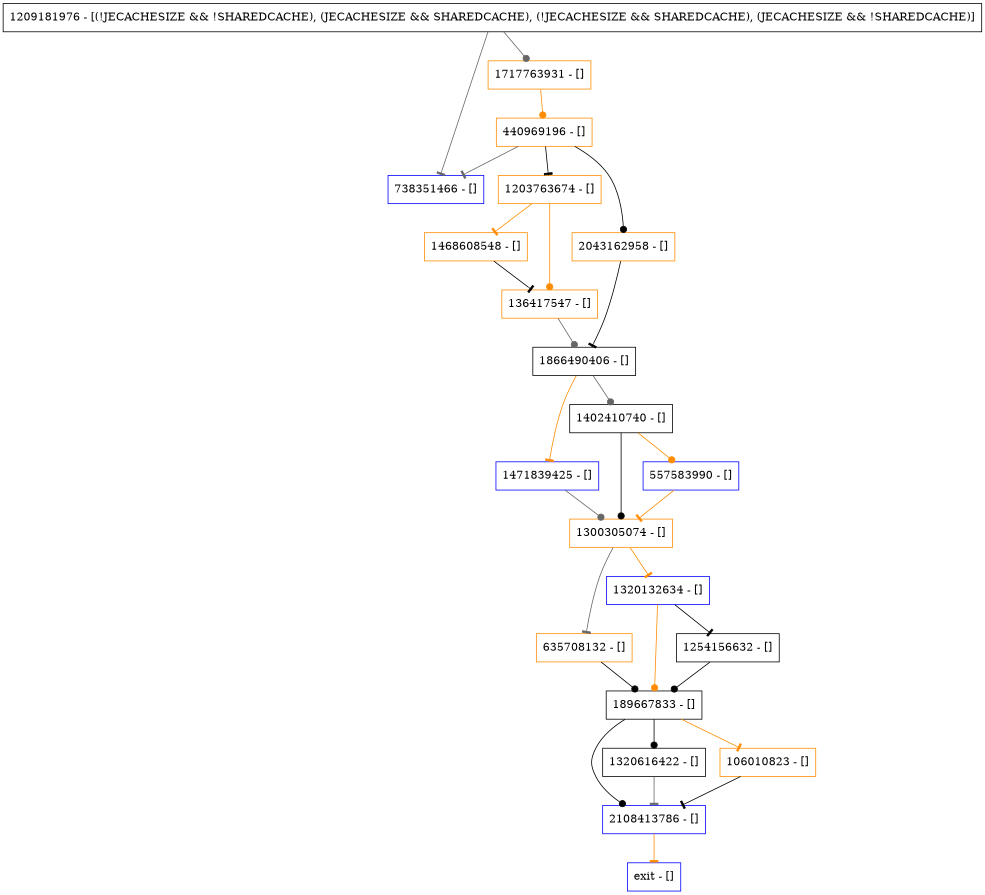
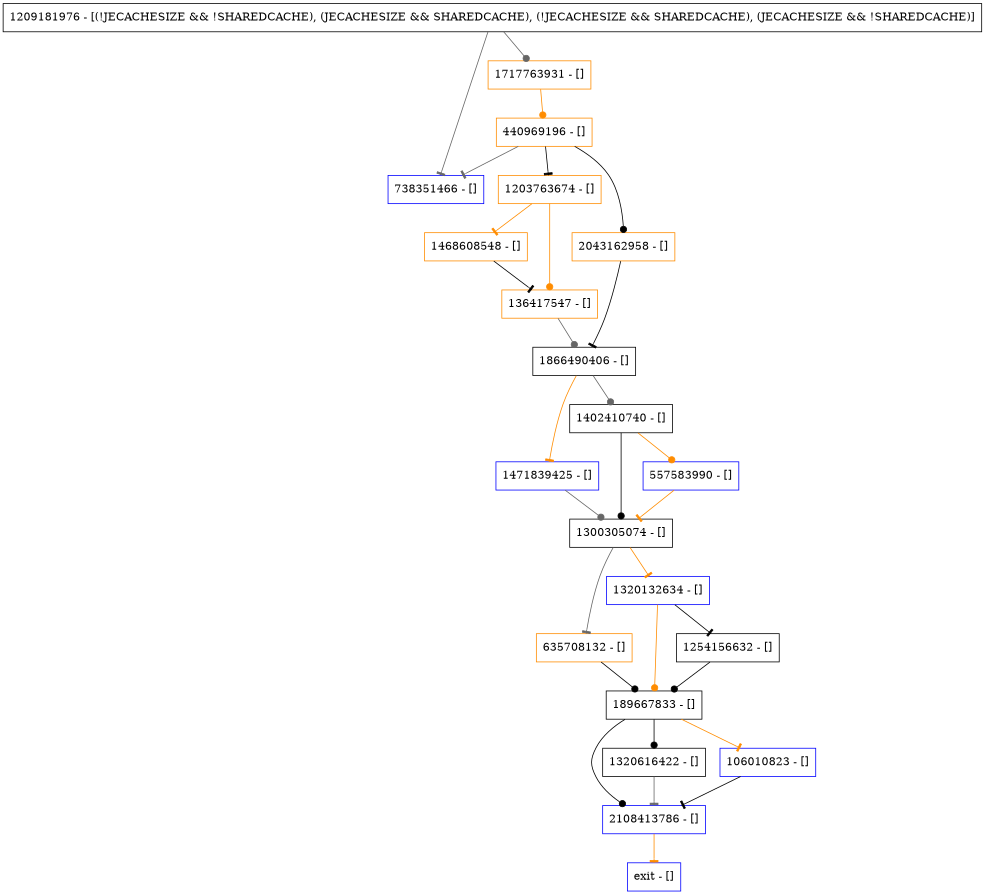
node "1300305074 - []": color darkorange -> black
node "106010823 - []": color darkorange -> blue
